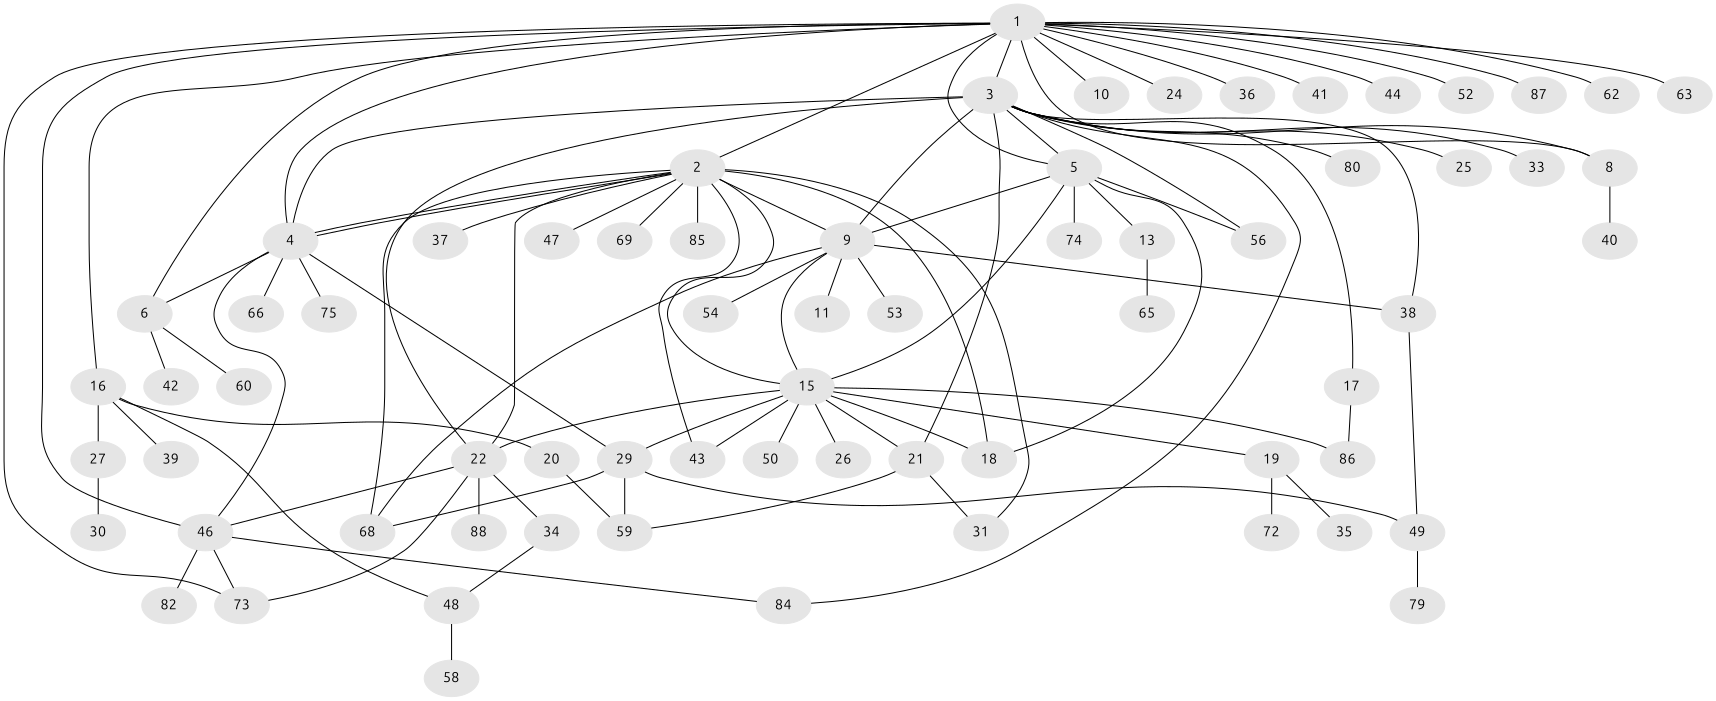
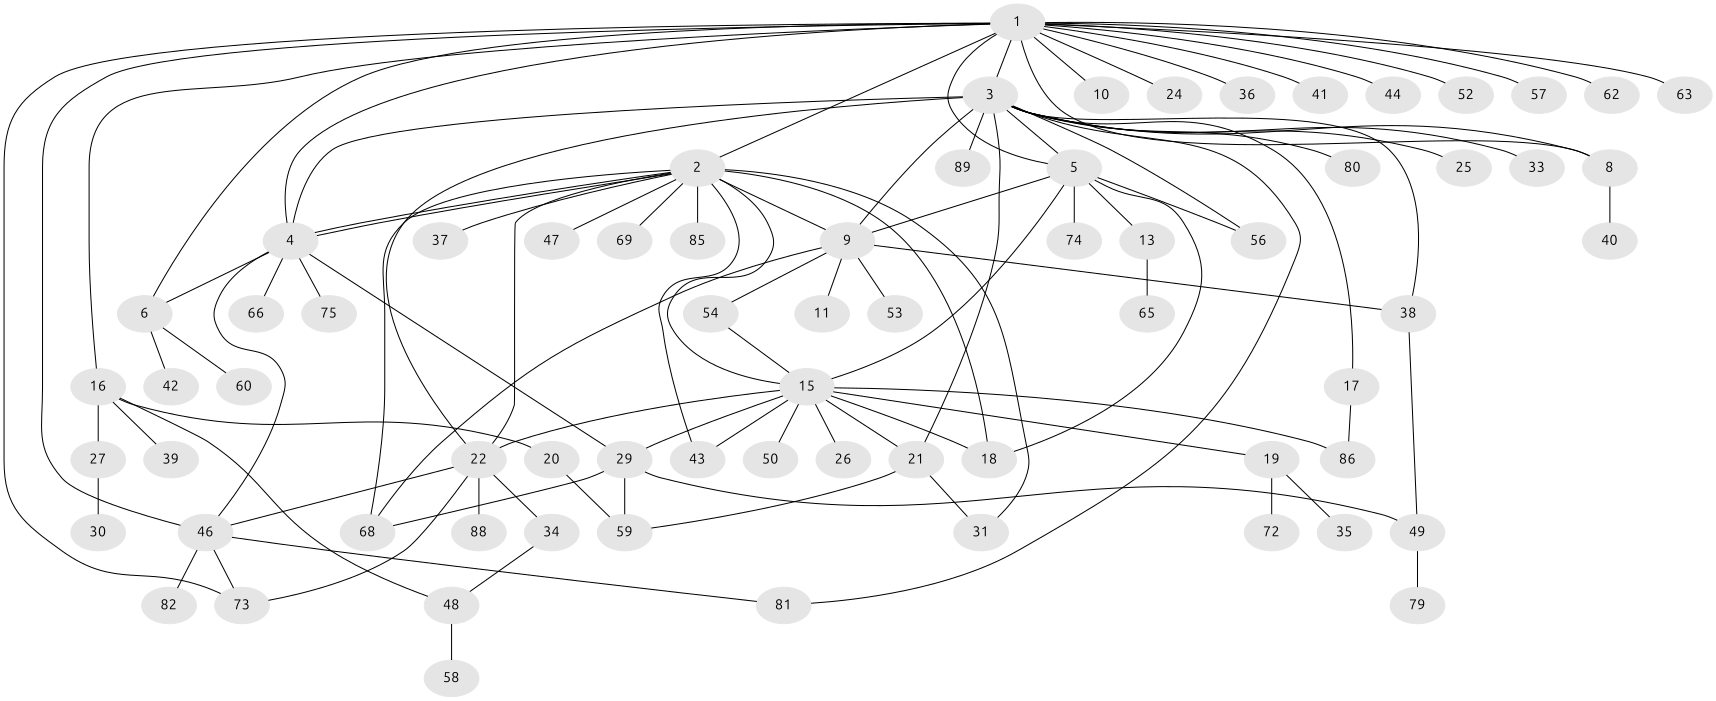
node "87": label "87" -> "57"
node "89": added
edge "9" -- "15": now "54" -- "15"
node "84": label "84" -> "81"
